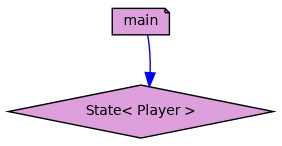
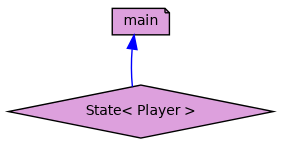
edge "main" -> "State< Player >": reversed
